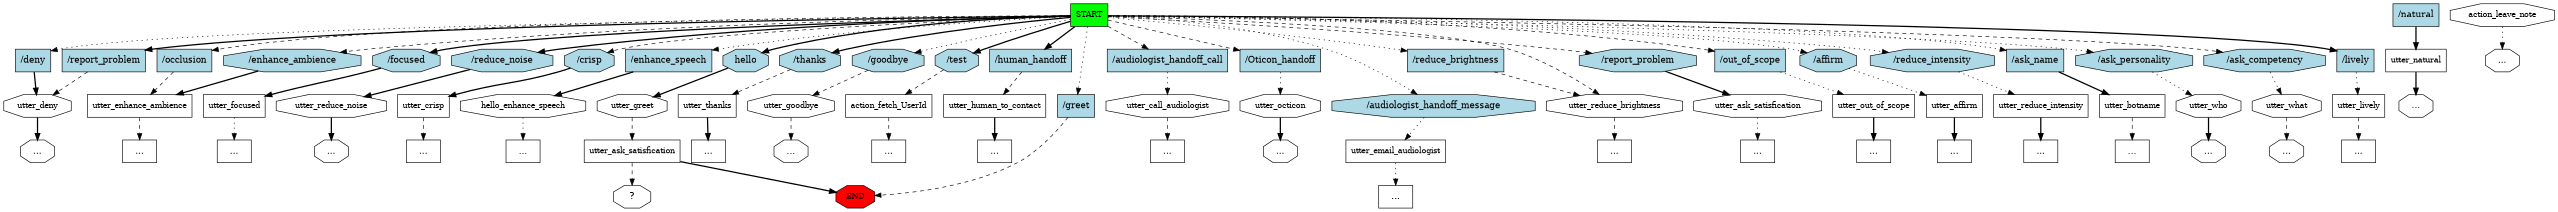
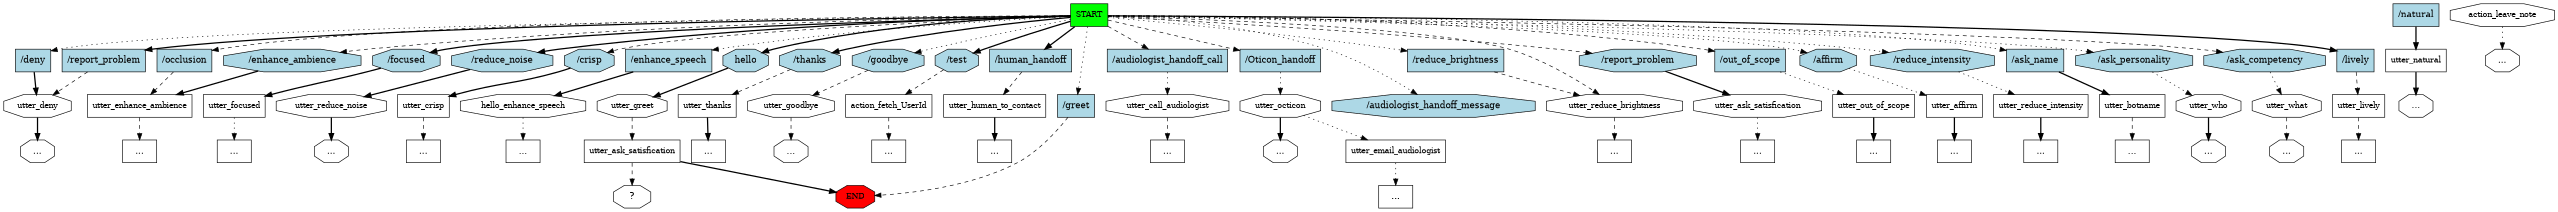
edge "/lively" -> "utter_lively": style dotted -> dashed
edge "/audiologist_handoff_message" -> "utter_email_audiologist": now "utter_octicon" -> "utter_email_audiologist"
